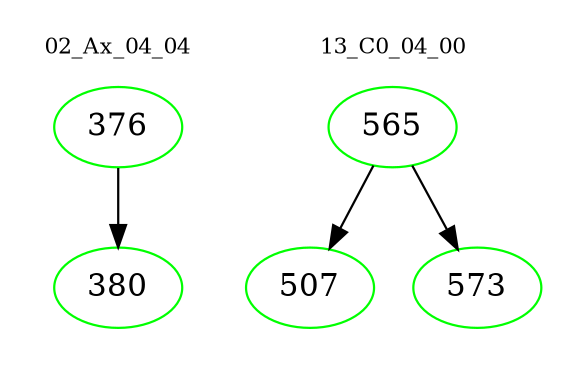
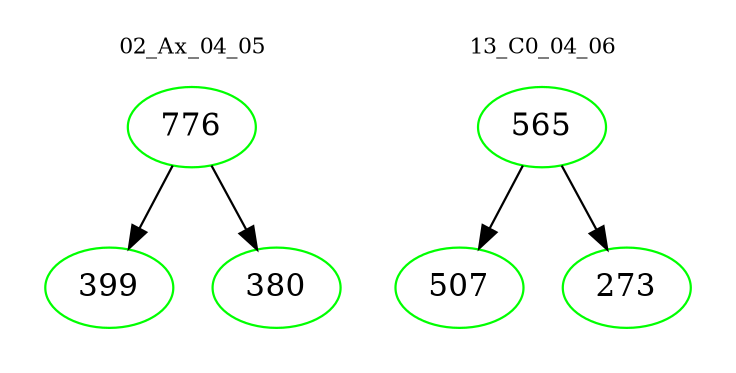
cluster "02_Ax_04_04": label "02_Ax_04_04" -> "02_Ax_04_05"
cluster "13_C0_04_00": label "13_C0_04_00" -> "13_C0_04_06"
node "376": label "376" -> "776"
node "399": added
node "573": label "573" -> "273"
